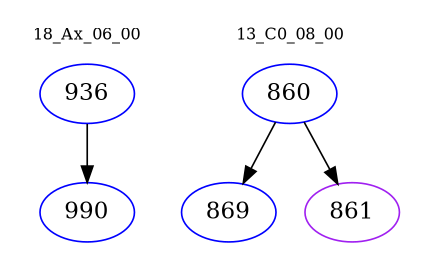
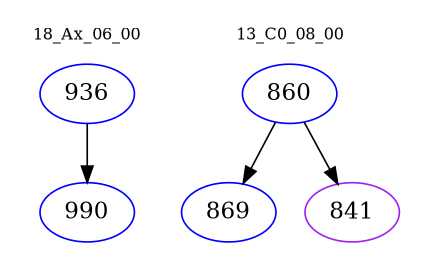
node "861": label "861" -> "841"
